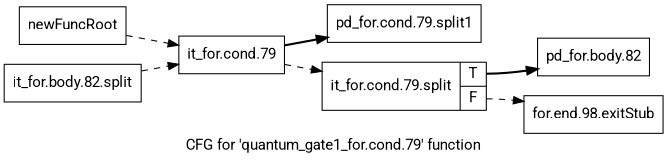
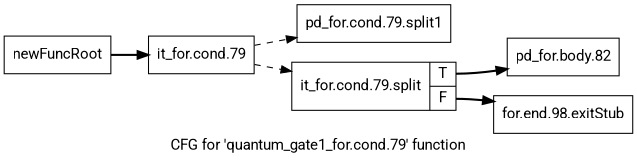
edge "newFuncRoot" -> "it_for.cond.79": style dashed -> bold
edge "it_for.cond.79" -> "pd_for.cond.79.split1": style bold -> dashed
node "it_for.body.82.split": removed
edge "it_for.cond.79.split" -> "for.end.98.exitStub": style dashed -> bold
